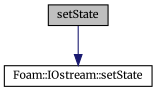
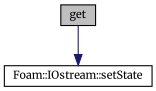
node "setState": label "setState" -> "get"
